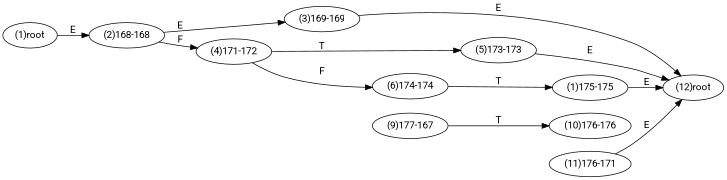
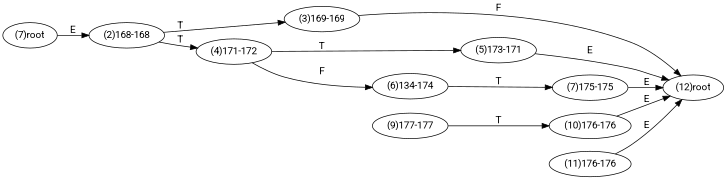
edge "(3)169-169" -> "(12)root": label "E" -> "F"
edge "(2)168-168" -> "(3)169-169": label "E" -> "T"
node "(1)root": label "(1)root" -> "(7)root"
edge "(2)168-168" -> "(4)171-172": label "F" -> "T"
node "(5)173-173": label "(5)173-173" -> "(5)173-171"
node "(6)174-174": label "(6)174-174" -> "(6)134-174"
node "(1)175-175": label "(1)175-175" -> "(7)175-175"
edge "(10)176-176" -> "(12)root": added, label "E"
node "(9)177-167": label "(9)177-167" -> "(9)177-177"
node "(11)176-171": label "(11)176-171" -> "(11)176-176"
